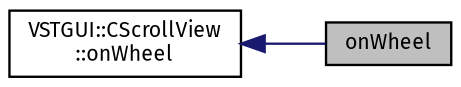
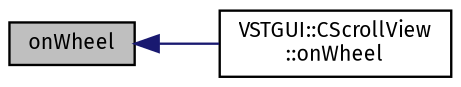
edge "onWheel" -> "VSTGUI::CScrollView ::onWheel": reversed
